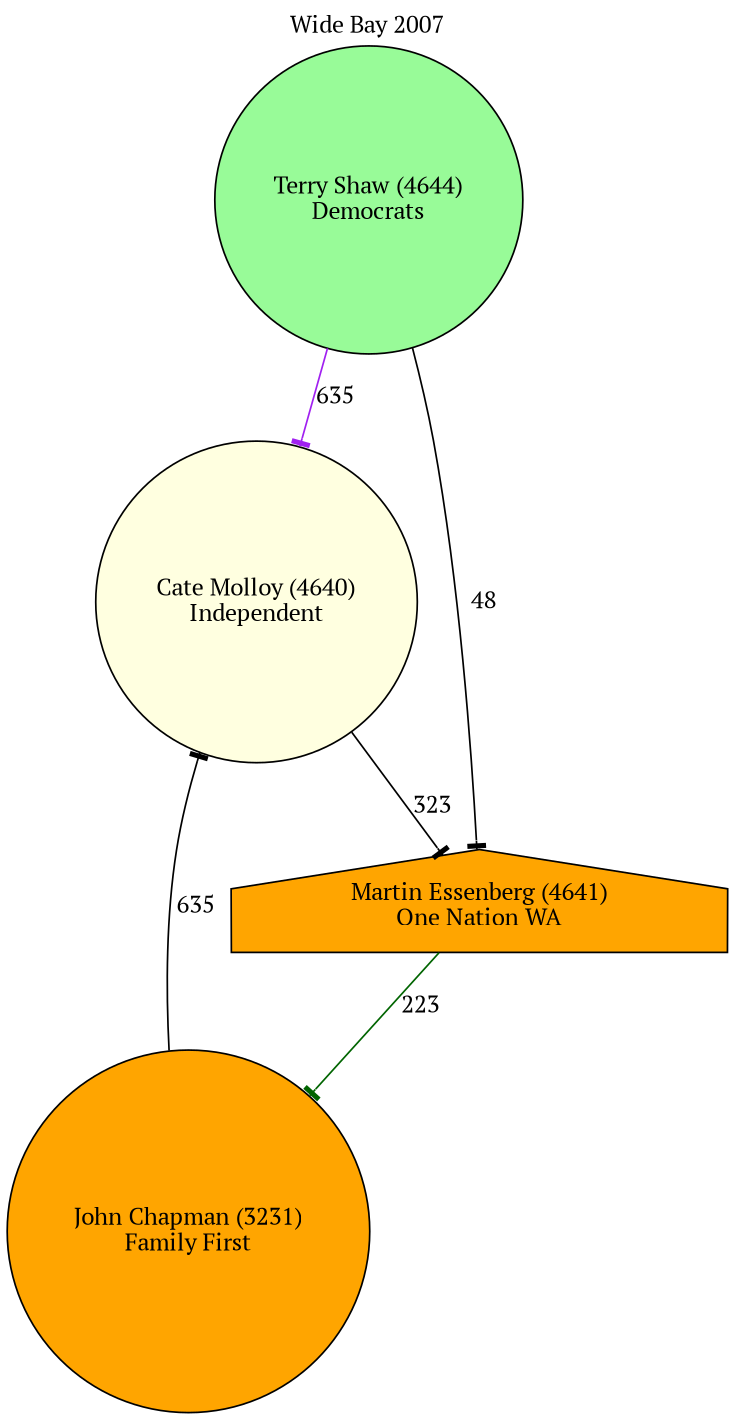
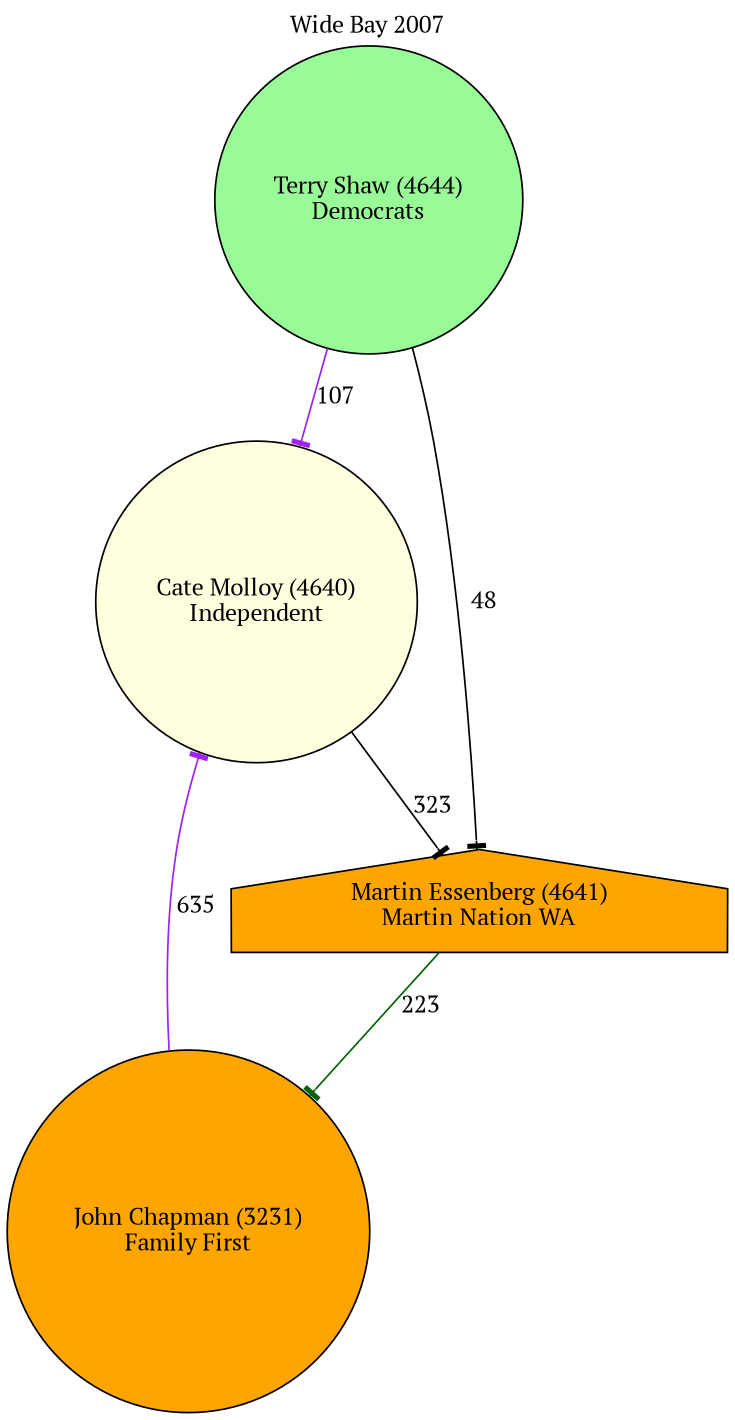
edge "Terry Shaw (4644) Democrats" -> "Cate Molloy (4640) Independent": label "635" -> "107"
edge "John Chapman (3231) Family First" -> "Cate Molloy (4640) Independent": color black -> purple
node "Martin Essenberg (4641) One Nation WA": label "Martin Essenberg (4641) One Nation WA" -> "Martin Essenberg (4641) Martin Nation WA"
